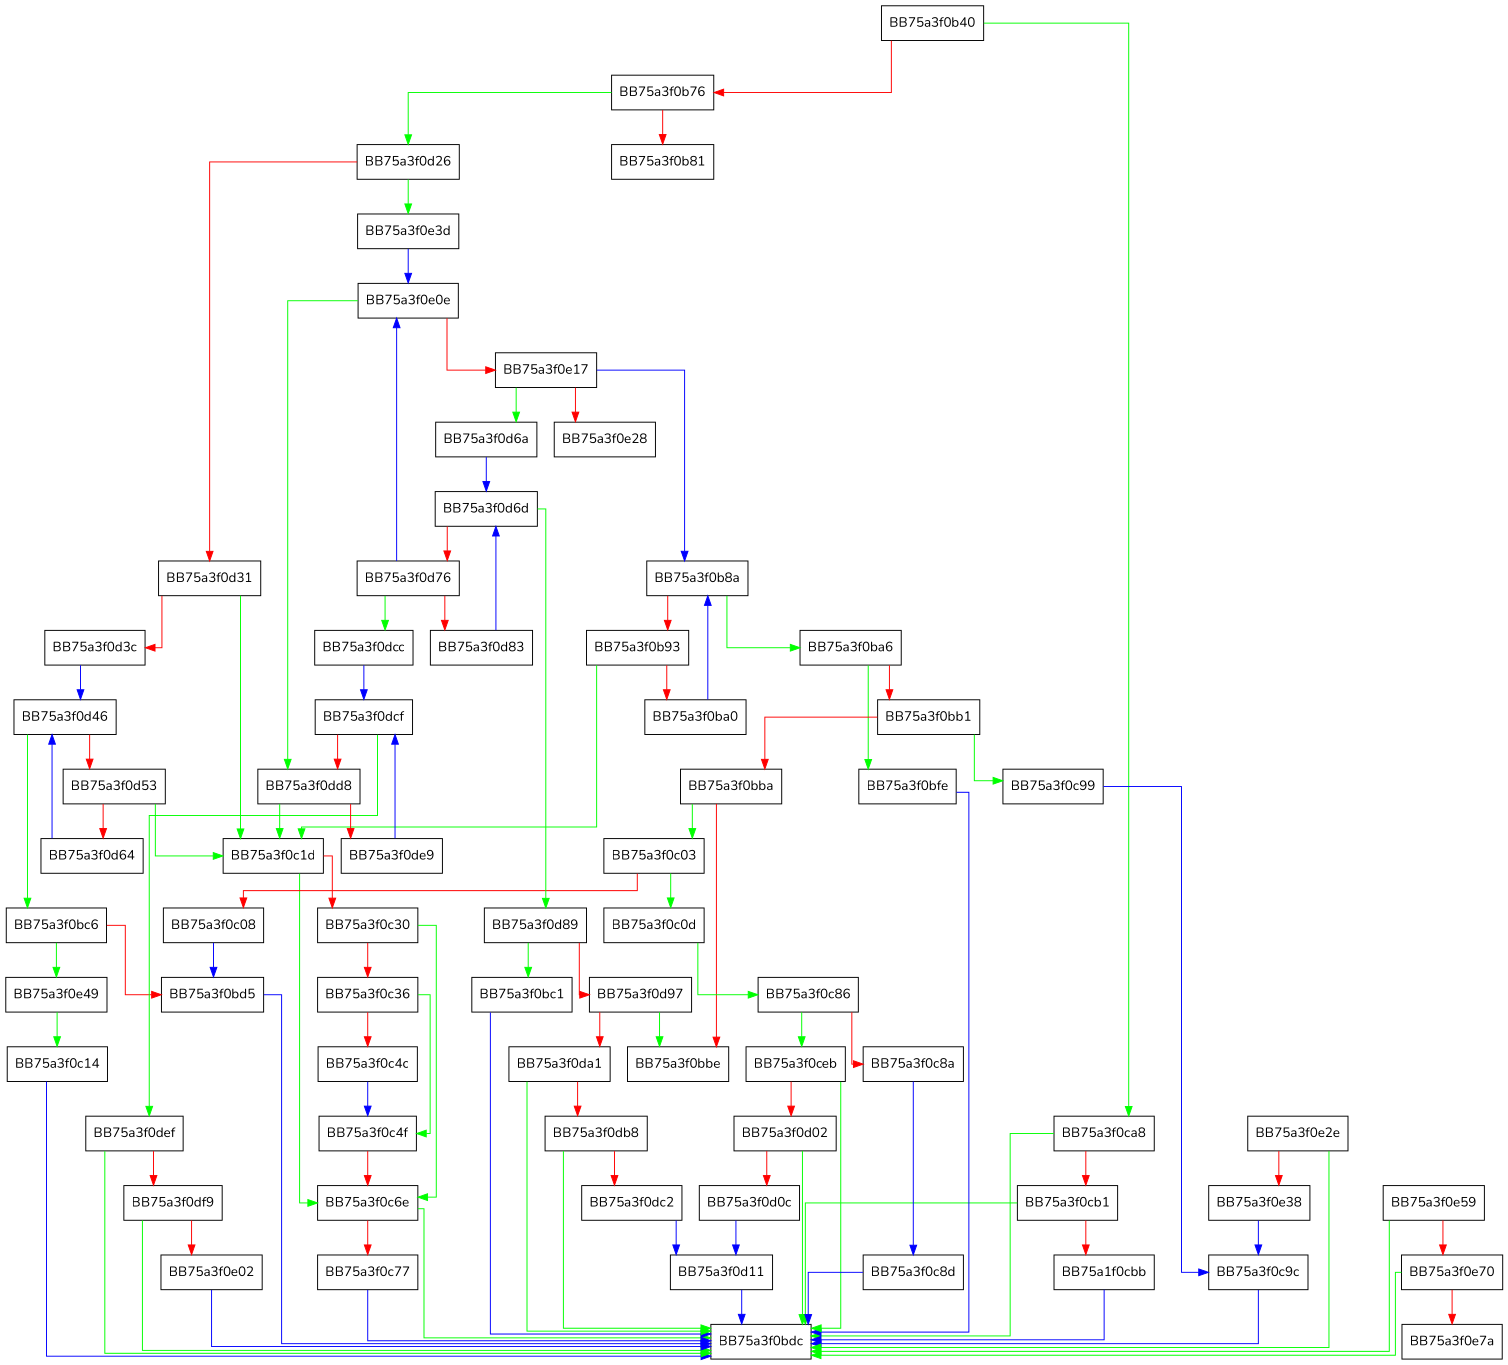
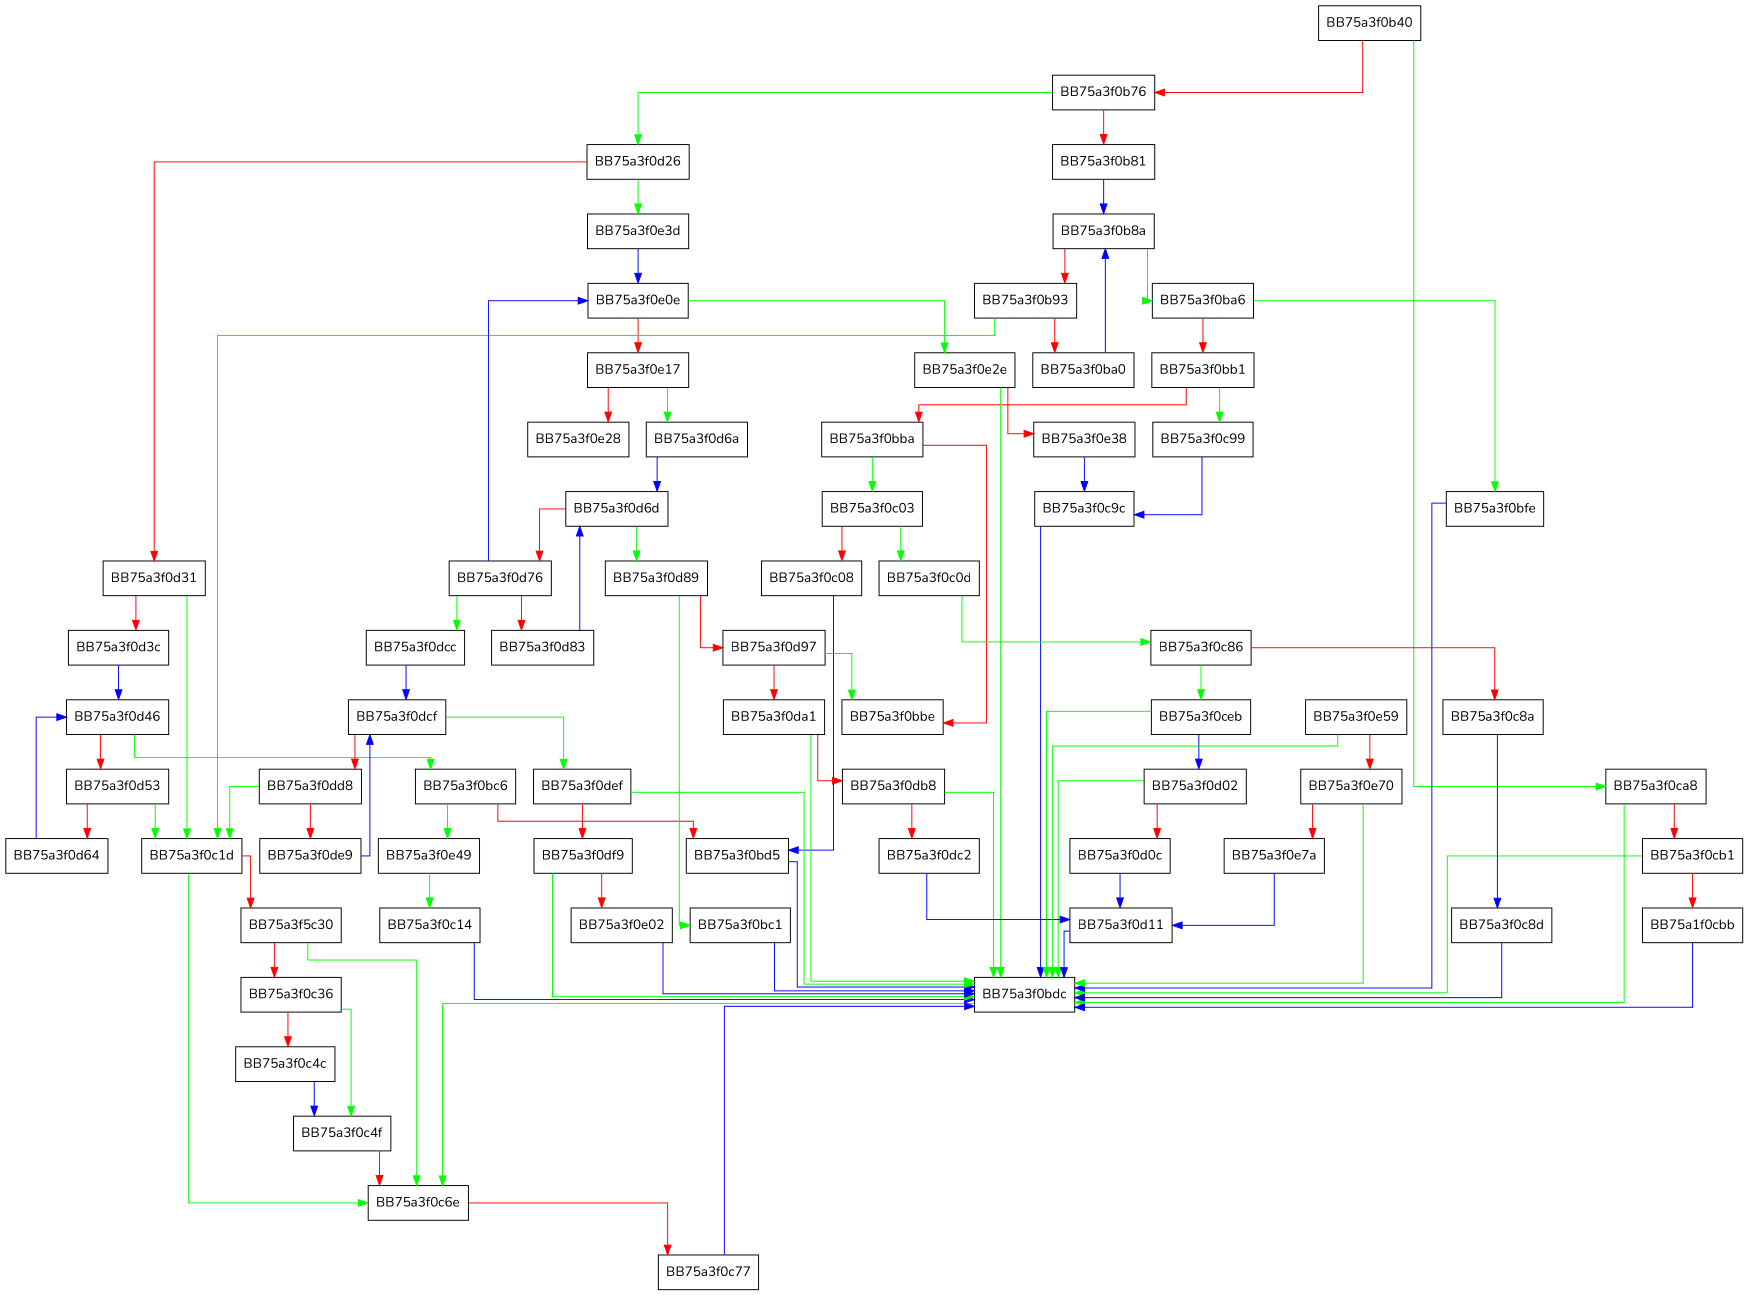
edge "BB75a3f0e17" -> "BB75a3f0b8a": now "BB75a3f0b81" -> "BB75a3f0b8a"
edge "BB75a3f0e0e" -> "BB75a3f0dd8": now "BB75a3f0e0e" -> "BB75a3f0e2e"
node "BB75a3f0c30": label "BB75a3f0c30" -> "BB75a3f5c30"
edge "BB75a3f0e7a" -> "BB75a3f0d11": added
edge "BB75a3f0ceb" -> "BB75a3f0d02": color red -> blue
edge "BB75a3f0c6e" -> "BB75a3f0bdc": reversed
